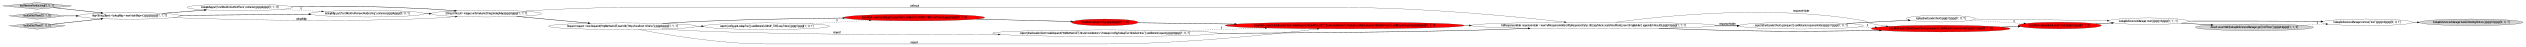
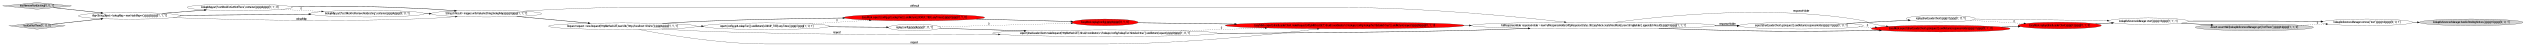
node "testGetNotThere['0', '1', '0']": removed
node "replay(config)@@@8@@@['1', '0', '1']": added
